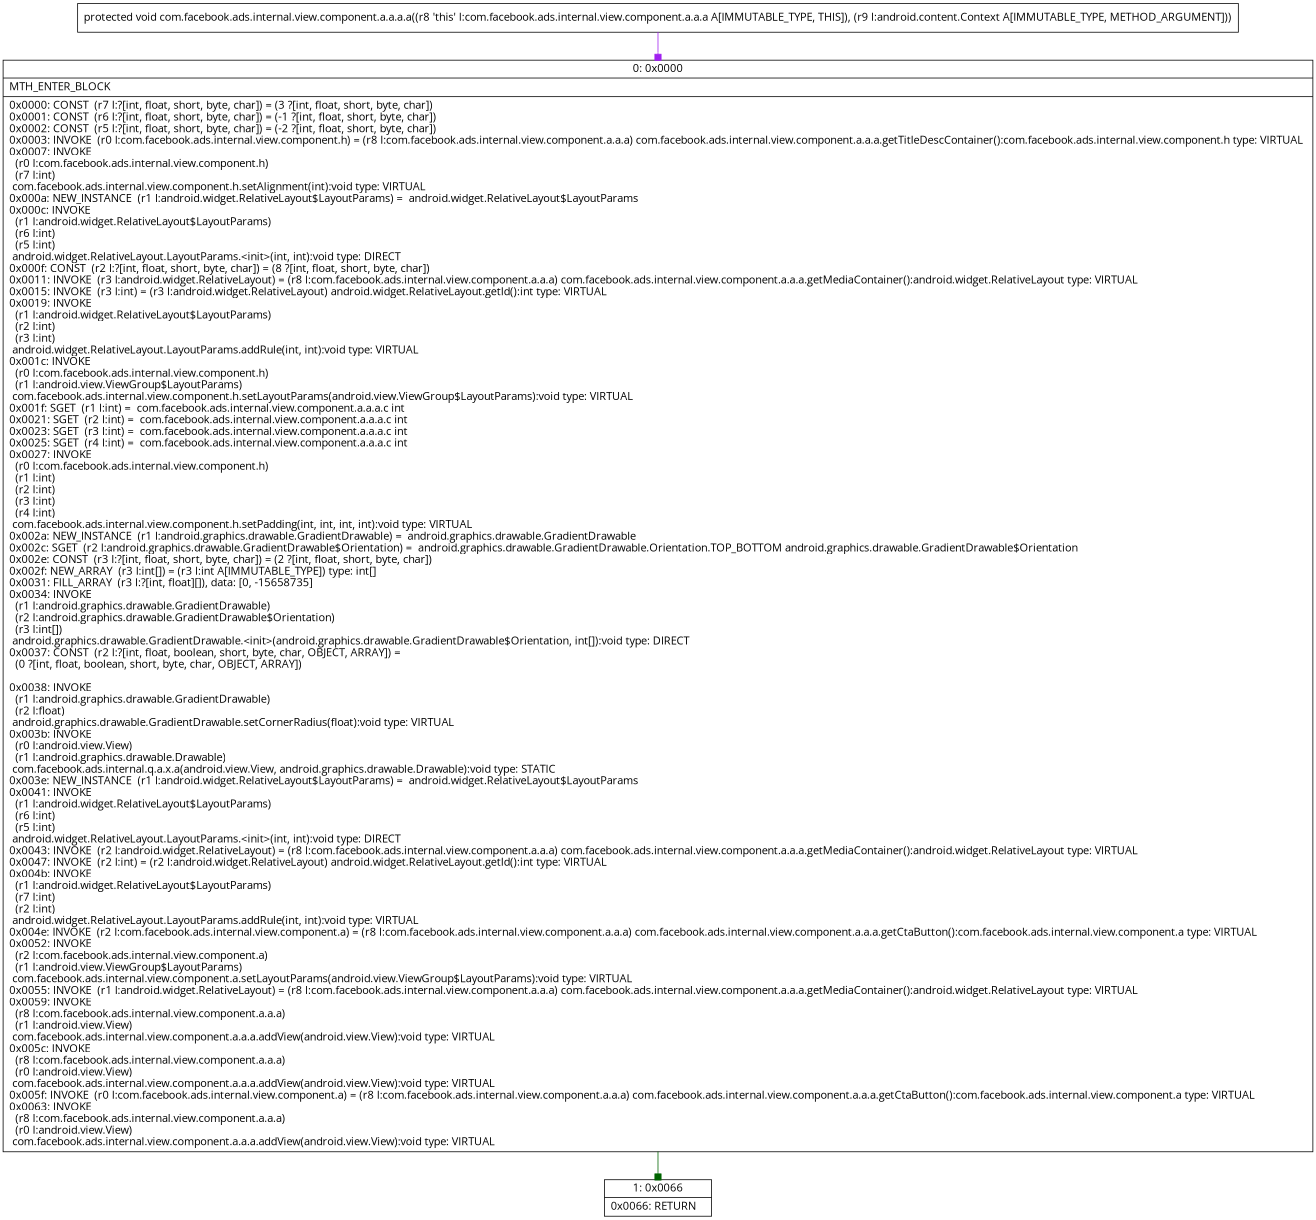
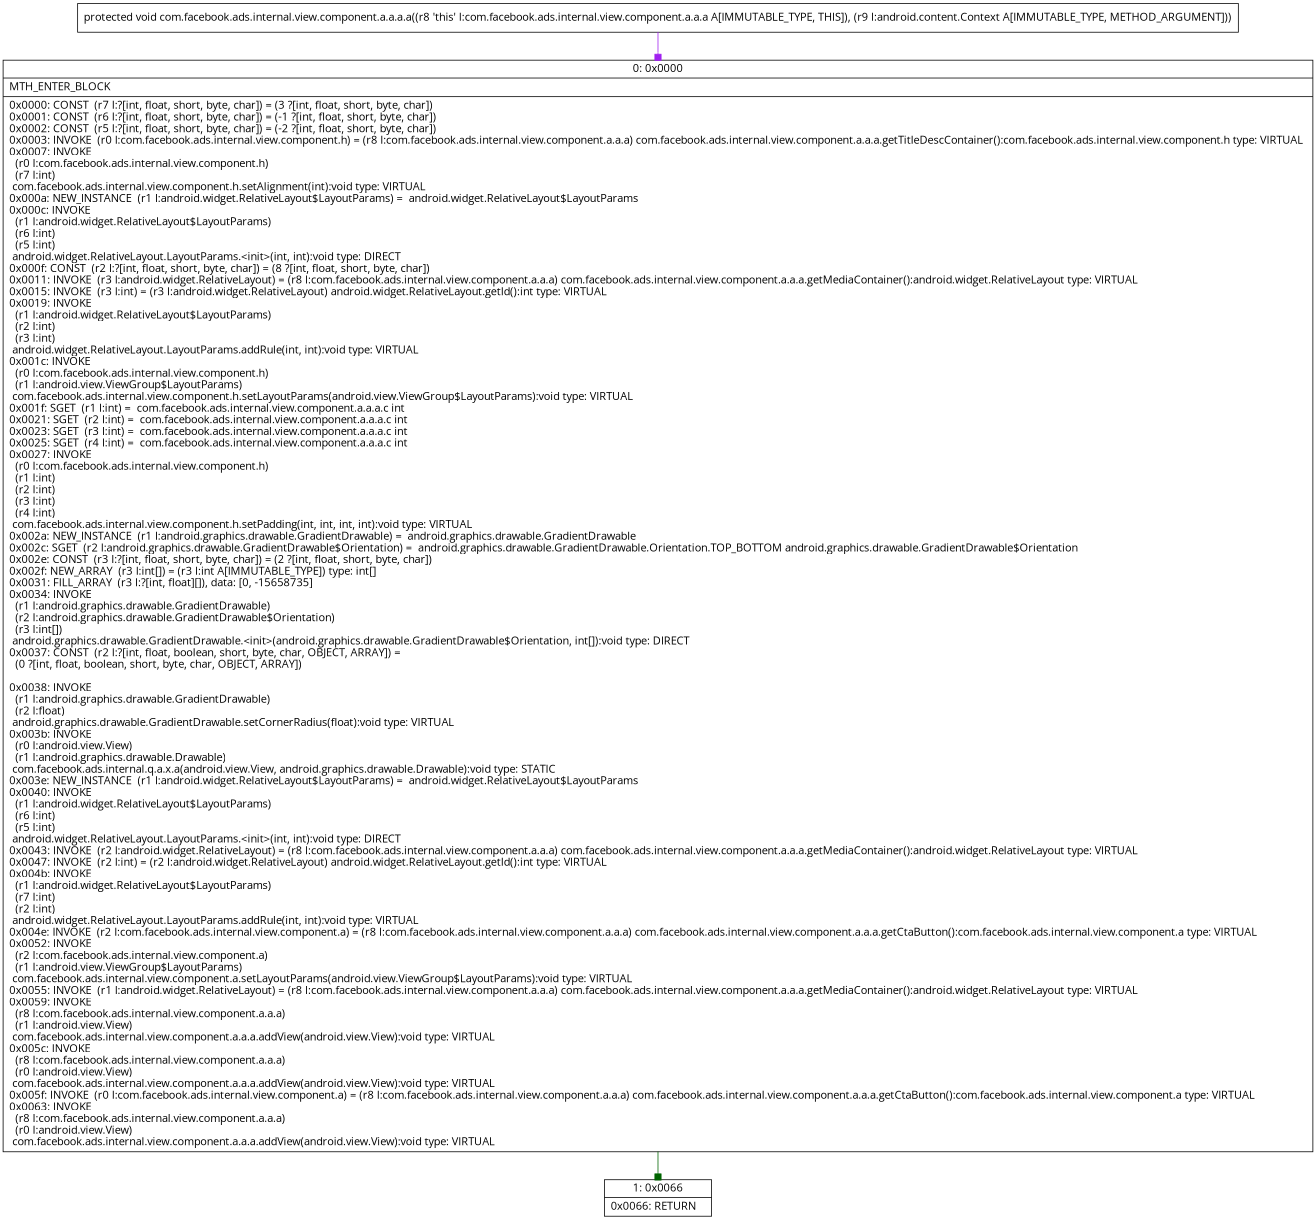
node "0: 0x0000": text "0x0041: INVOKE" -> "0x0040: INVOKE"
